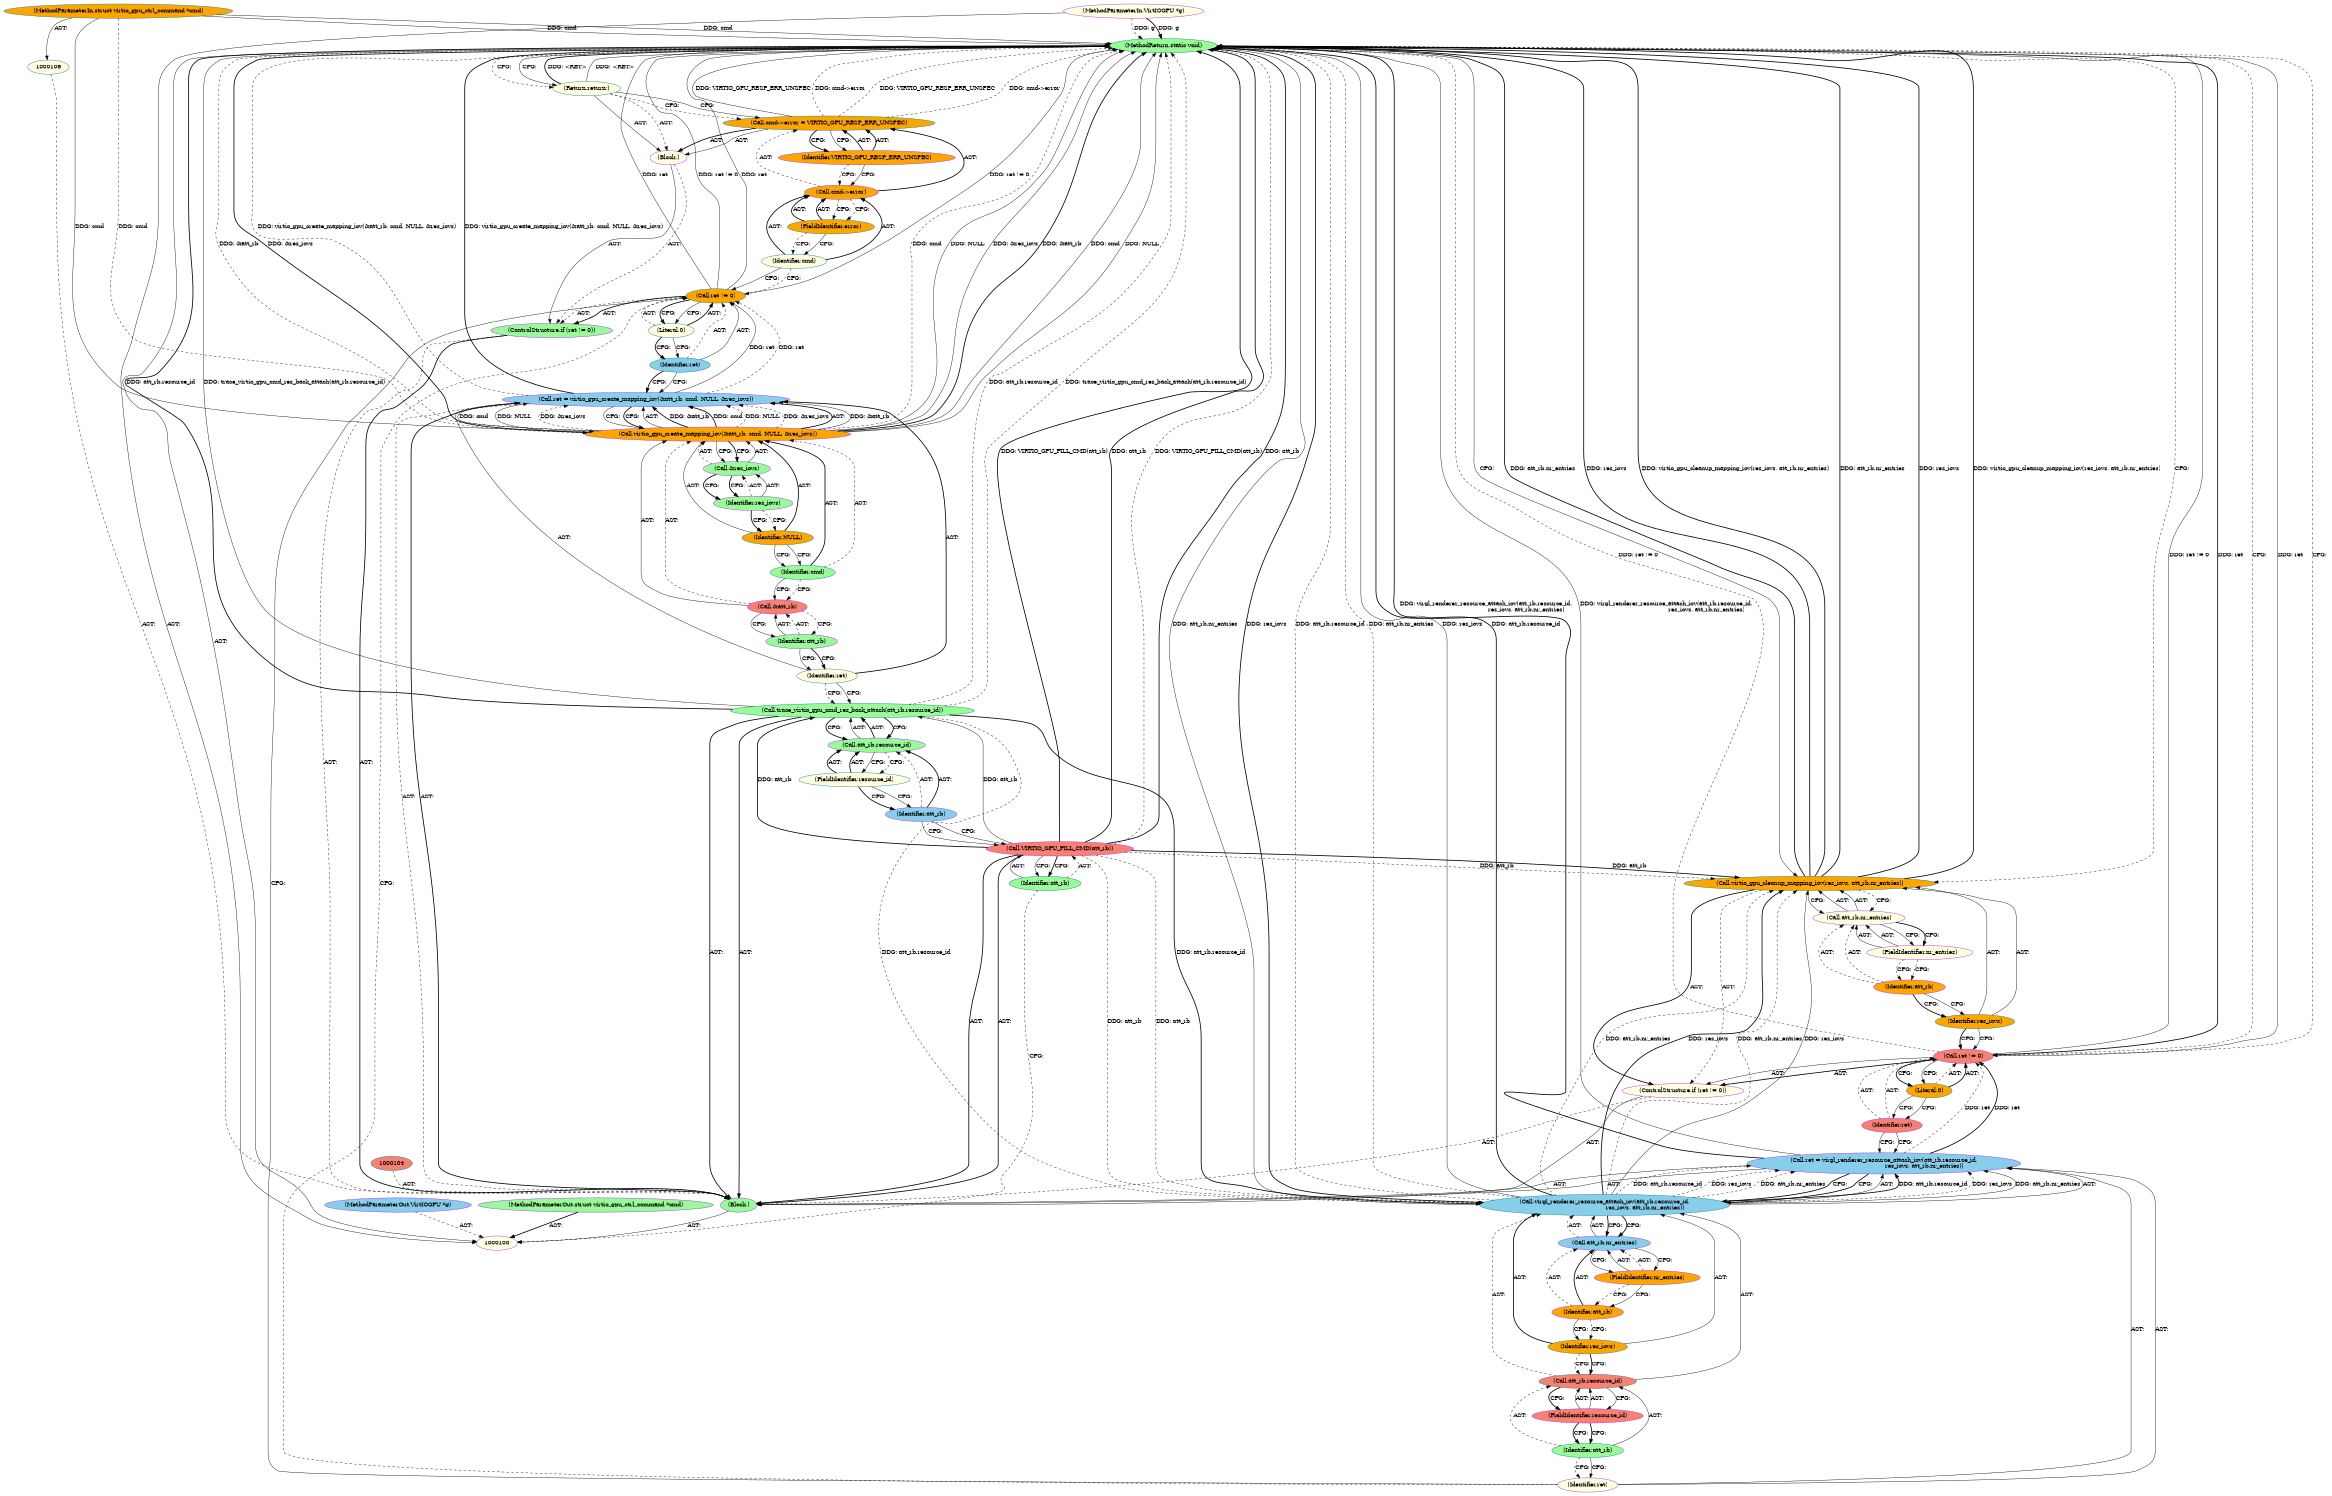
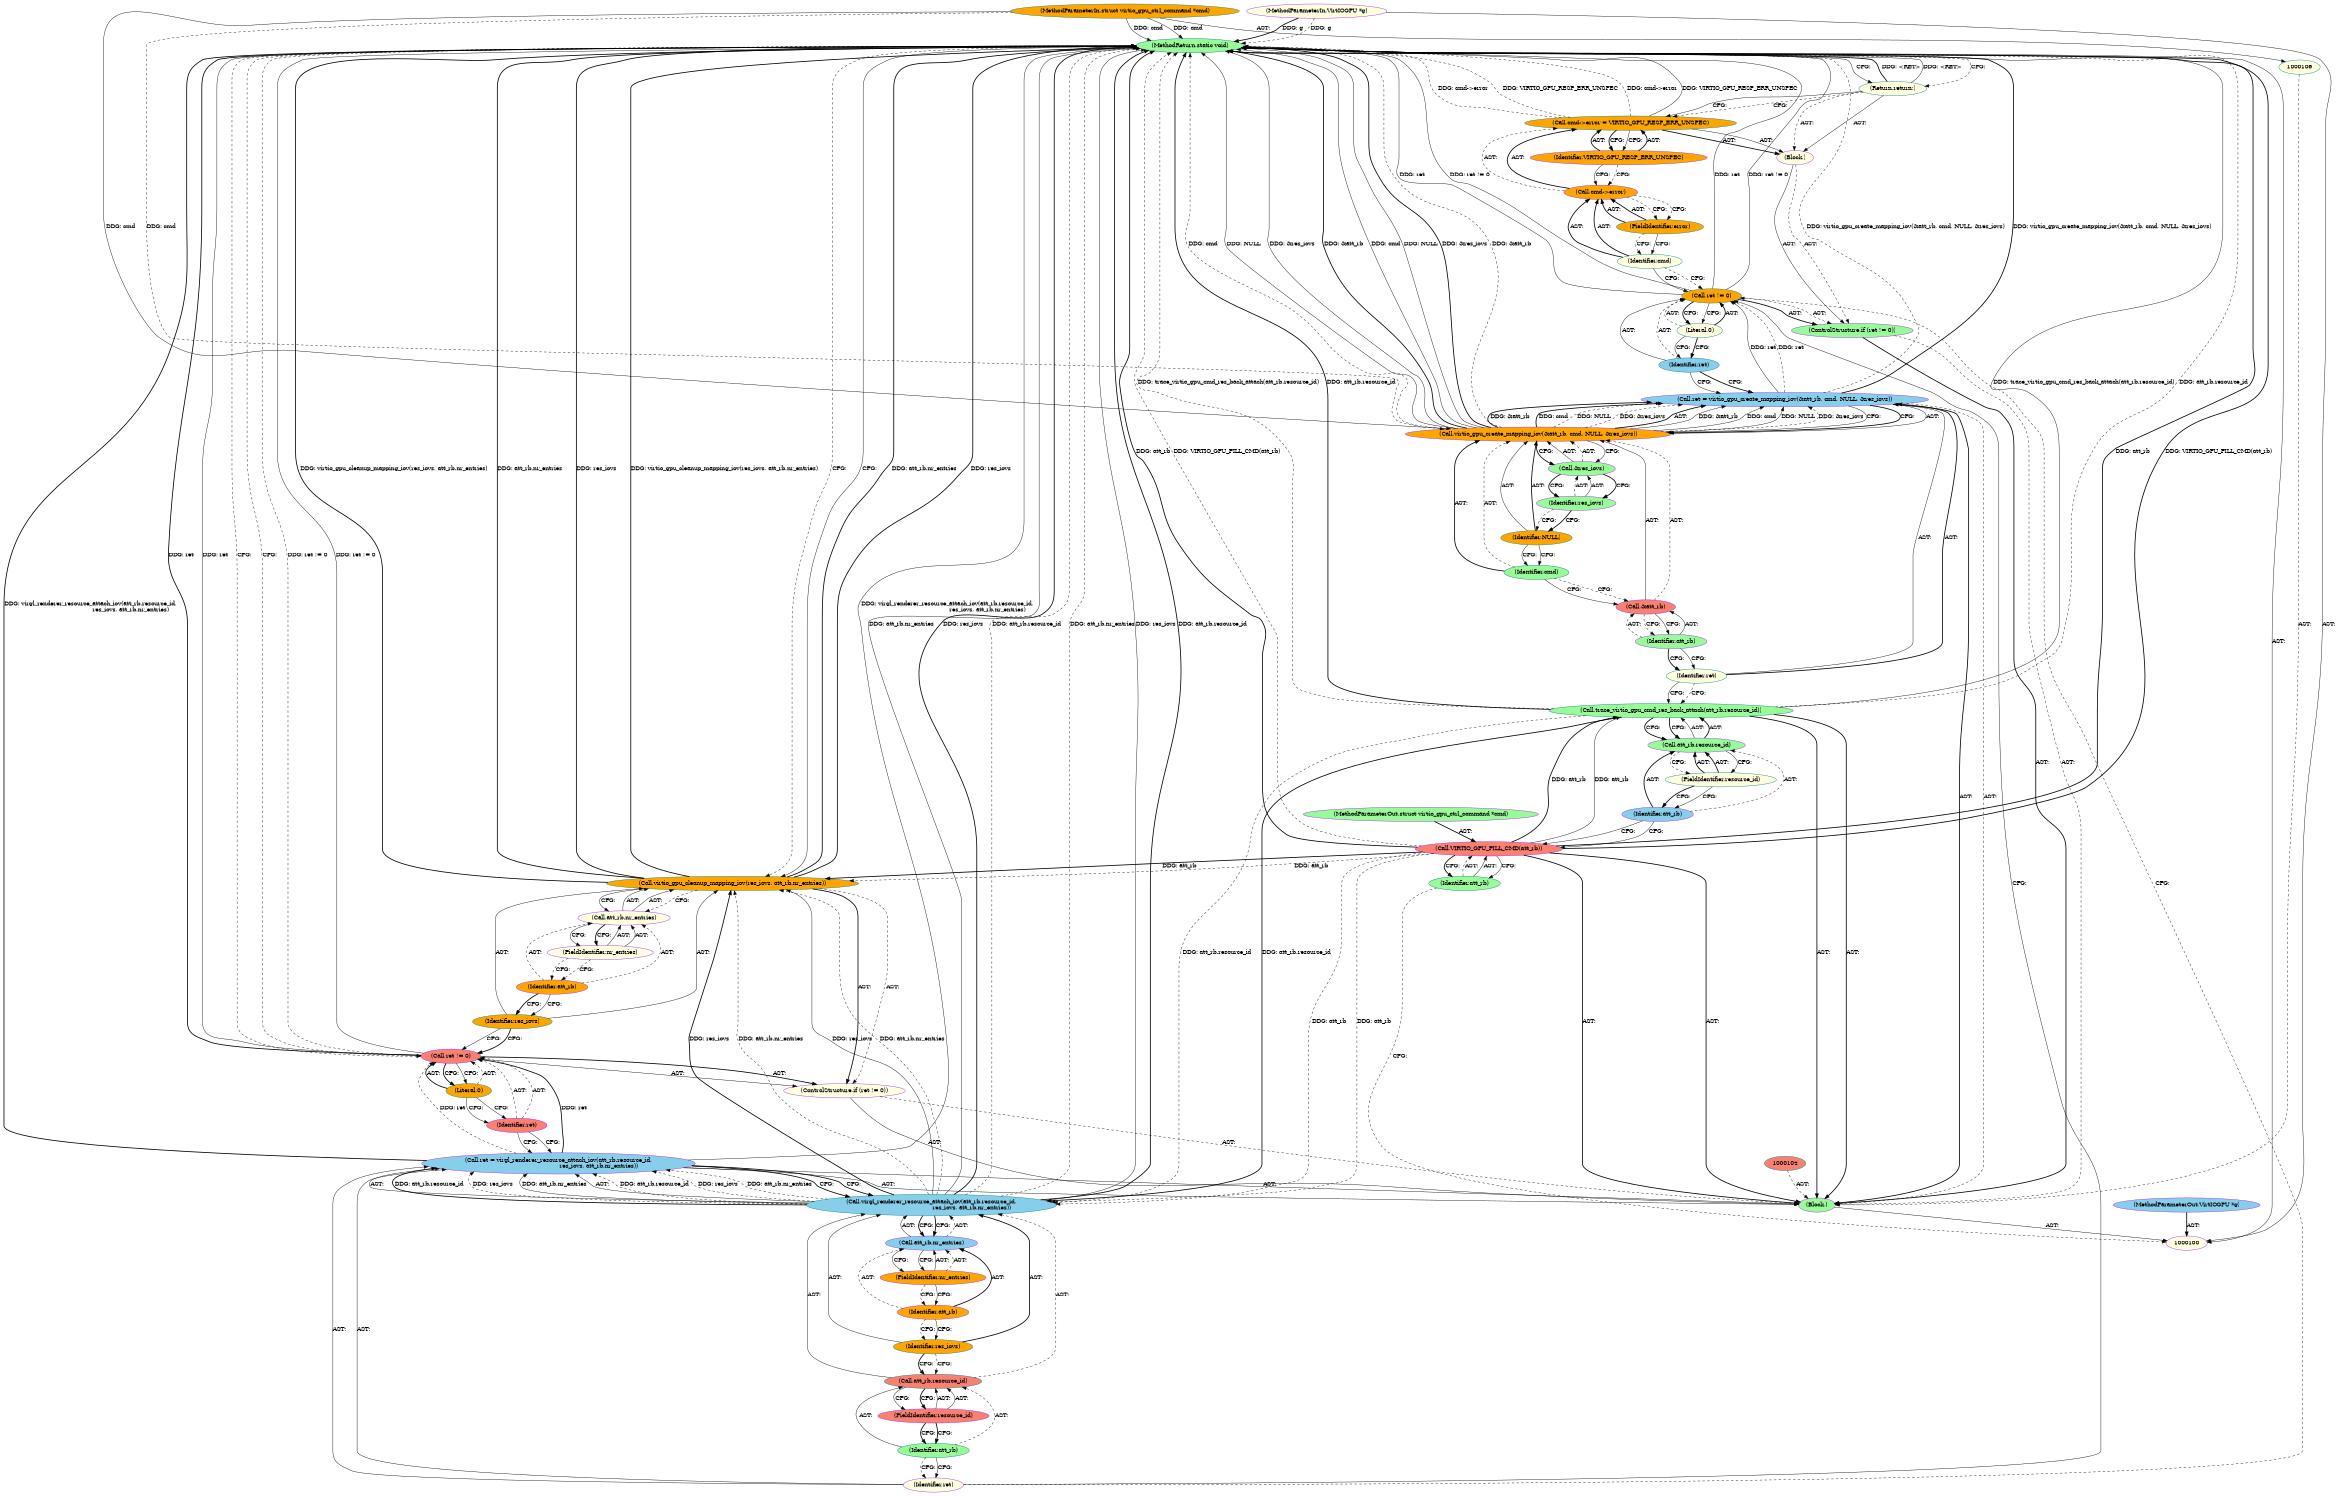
edge "(MethodParameterOut,VirtIOGPU *g)" -> "1000100": style dashed -> bold
edge "(MethodParameterOut,struct virtio_gpu_ctrl_command *cmd)" -> "1000100": now "(MethodParameterOut,struct virtio_gpu_ctrl_command *cmd)" -> "(Call,VIRTIO_GPU_FILL_CMD(att_rb))"
